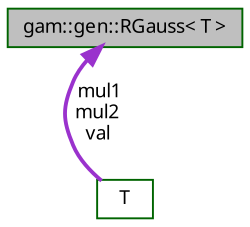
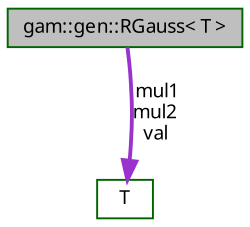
edge "T" -> "gam::gen::RGauss< T >": reversed
